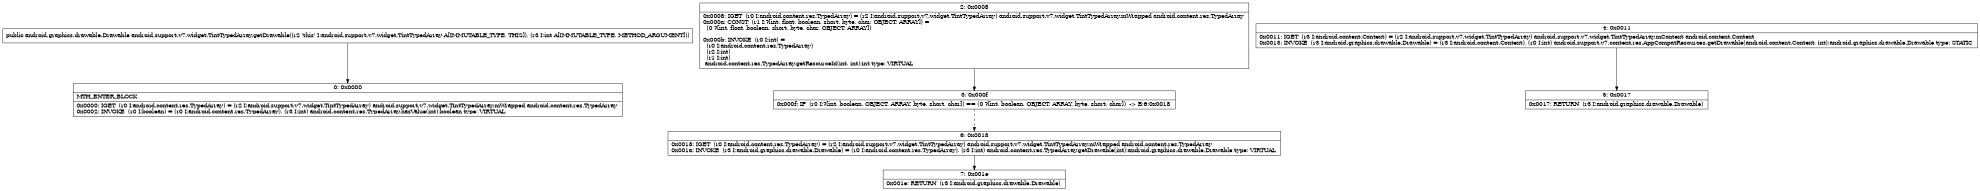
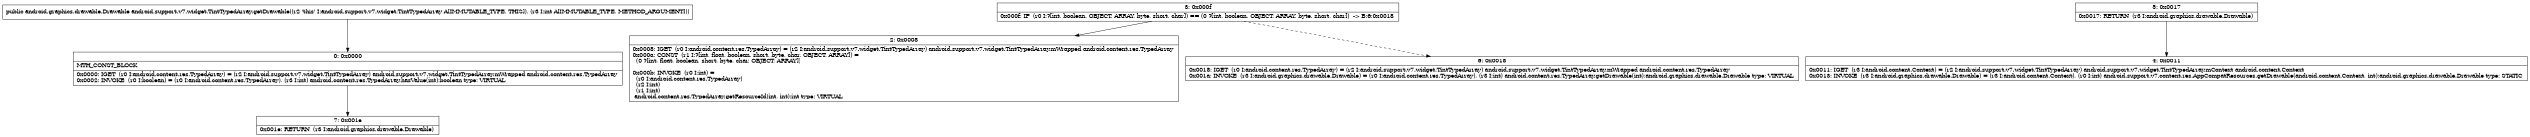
edge "4: 0x0011" -> "5: 0x0017": reversed
edge "2: 0x0008" -> "3: 0x000f": reversed
node "0: 0x0000": text "MTH_ENTER_BLOCK" -> "MTH_CONST_BLOCK"
edge "6: 0x0018" -> "7: 0x001e": now "0: 0x0000" -> "7: 0x001e"
